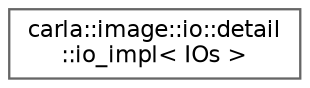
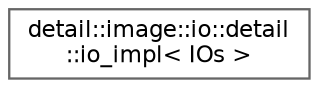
node "carla::image::io::detail ::io_impl< IOs >": label "carla::image::io::detail ::io_impl< IOs >" -> "detail::image::io::detail ::io_impl< IOs >"
